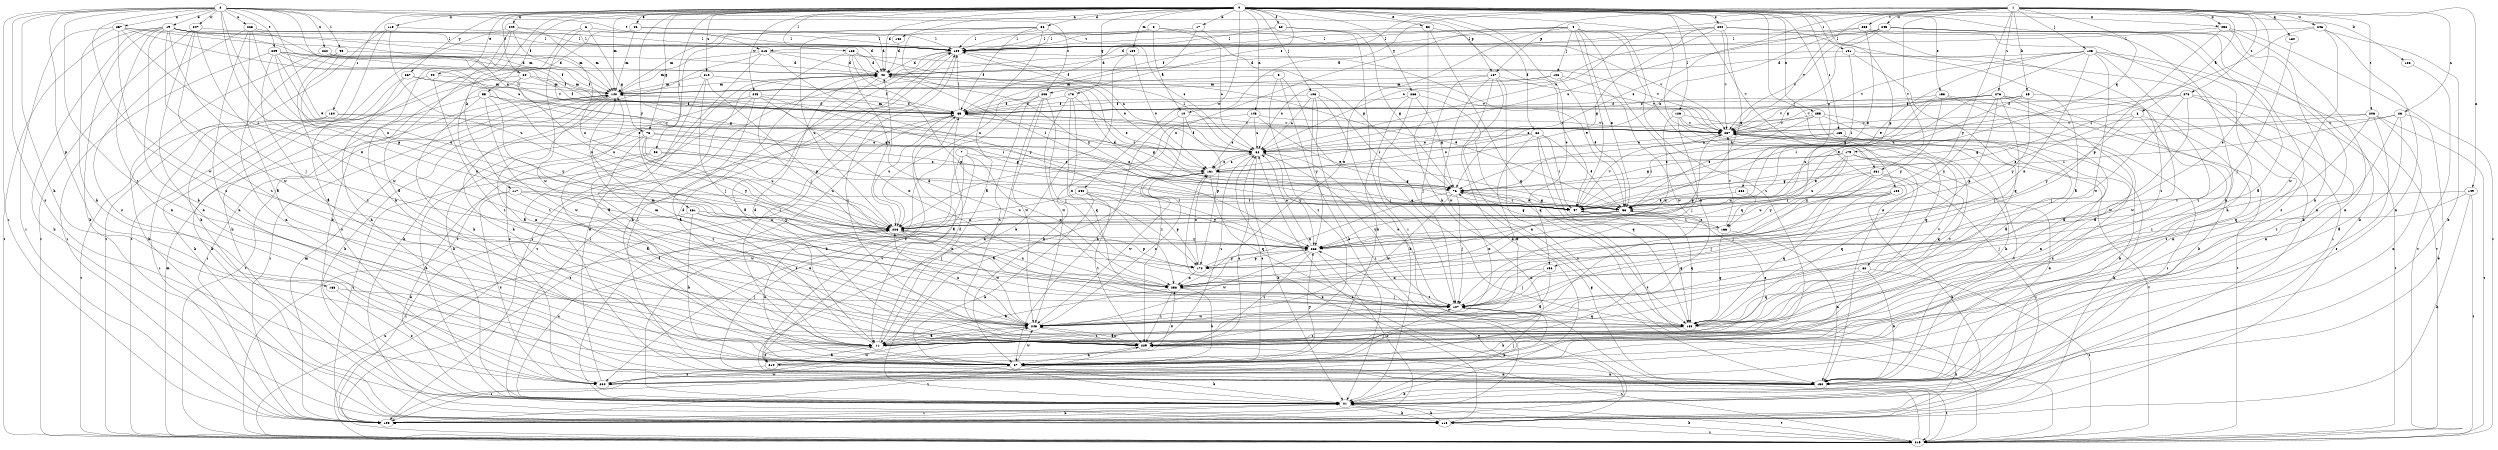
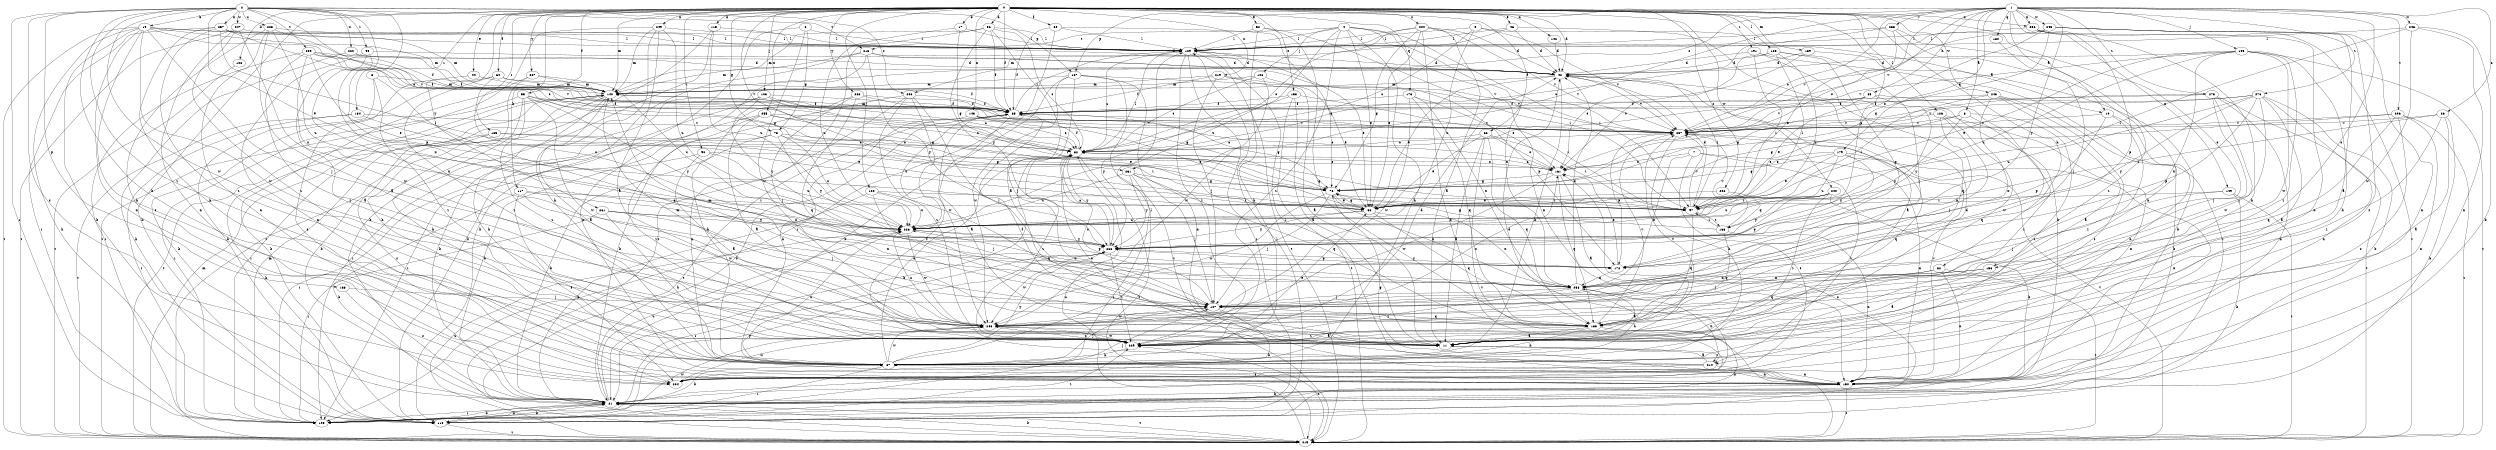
edge "44" -> "229": now "55" -> "229"
